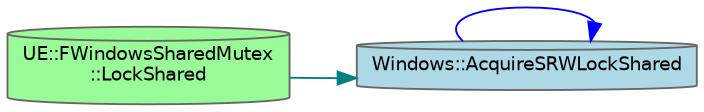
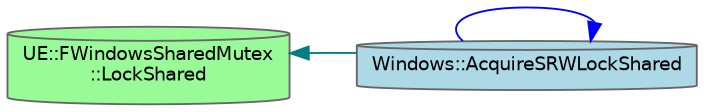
edge "UE::FWindowsSharedMutex ::LockShared" -> "Windows::AcquireSRWLockShared": reversed
